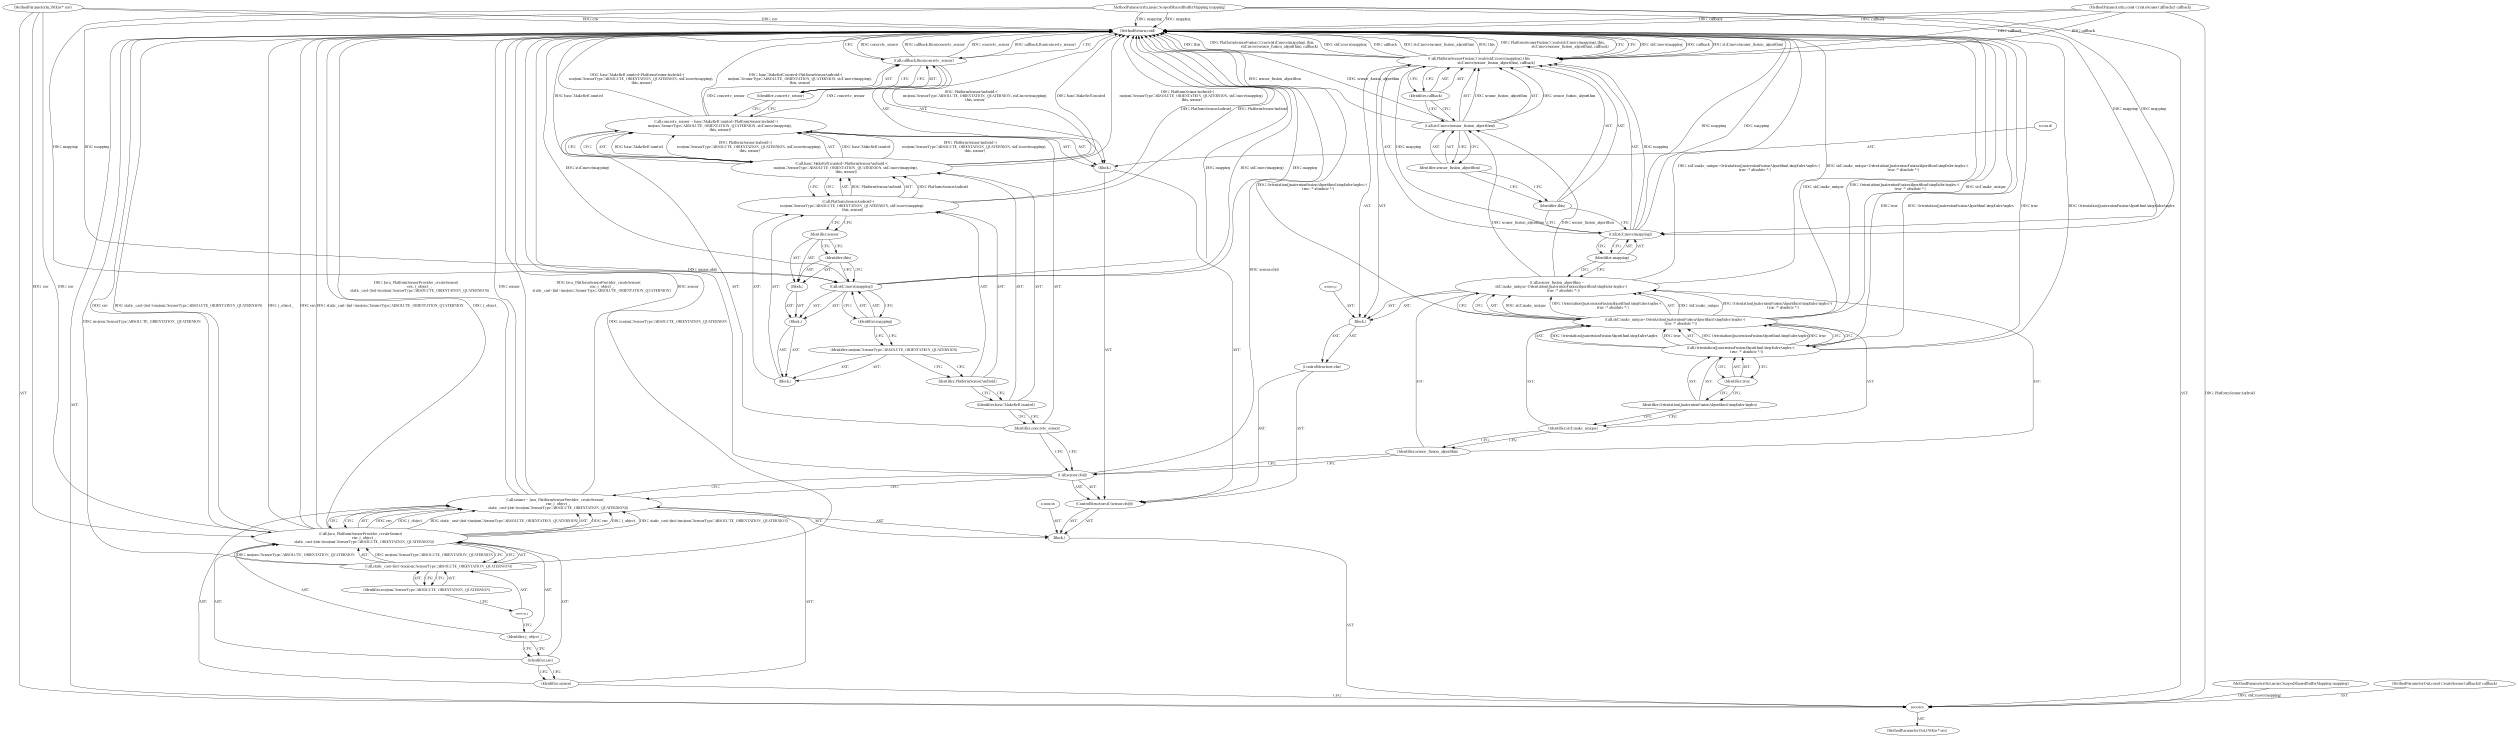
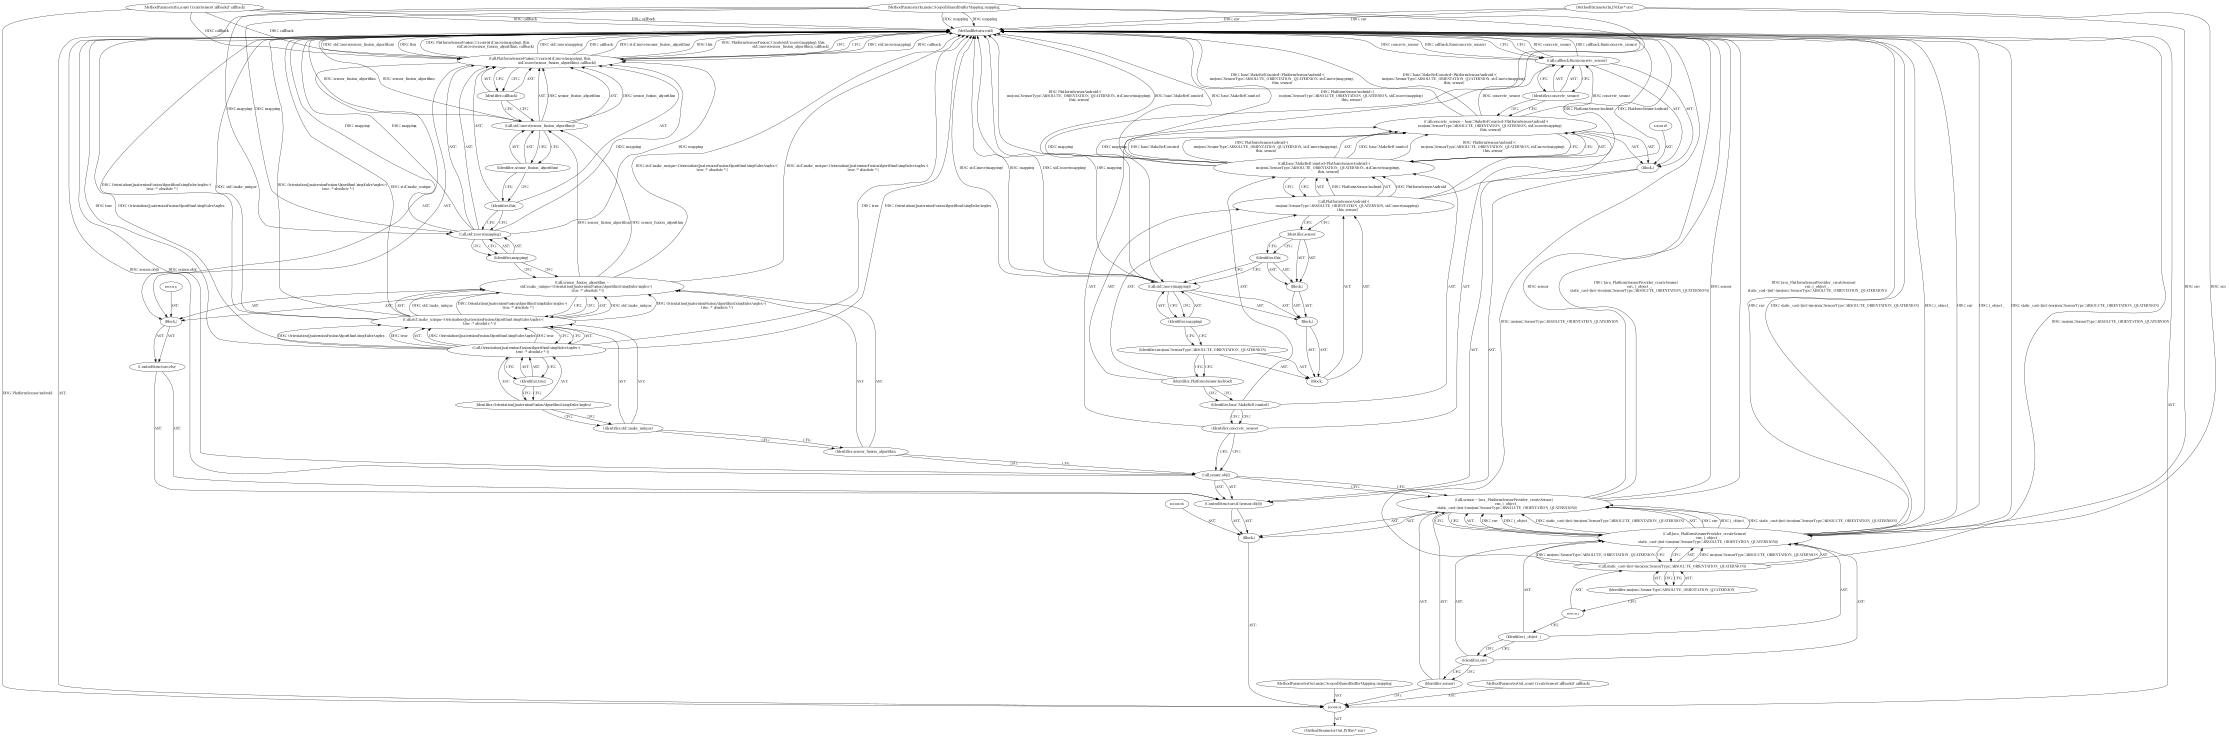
edge "(MethodParameterOut,mojo::ScopedSharedBufferMapping mapping)" -> "1000101": label "DDG: std::move(mapping)" -> "AST: "
edge "(MethodParameterIn,JNIEnv* env)" -> "1000101": removed, label "AST:"
